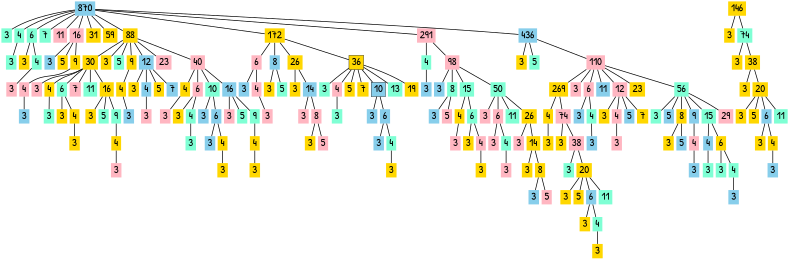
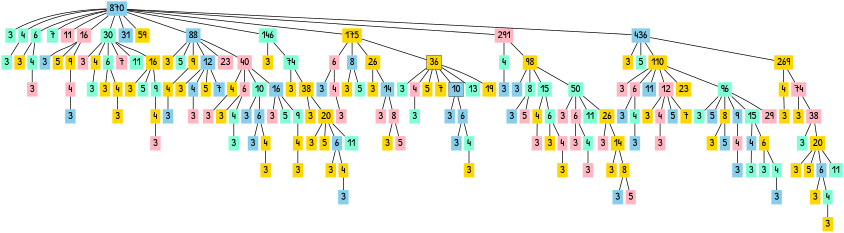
node "146": fillcolor gold -> aquamarine
edge "870" -- "146": added
node "31": fillcolor gold -> skyblue
node "88": fillcolor gold -> skyblue
node "172": label "172" -> "175"
edge "88" -- "30": now "870" -- "30"
node "30": fillcolor gold -> aquamarine
node "98": fillcolor lightpink -> gold
node "110": fillcolor lightpink -> gold
edge "110" -- "269": now "436" -- "269"
node "56": label "56" -> "96"
